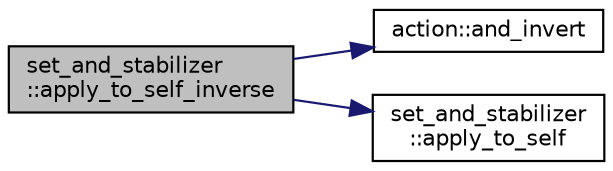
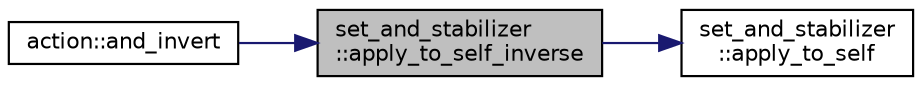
edge "set_and_stabilizer ::apply_to_self_inverse" -> "action::and_invert": reversed
